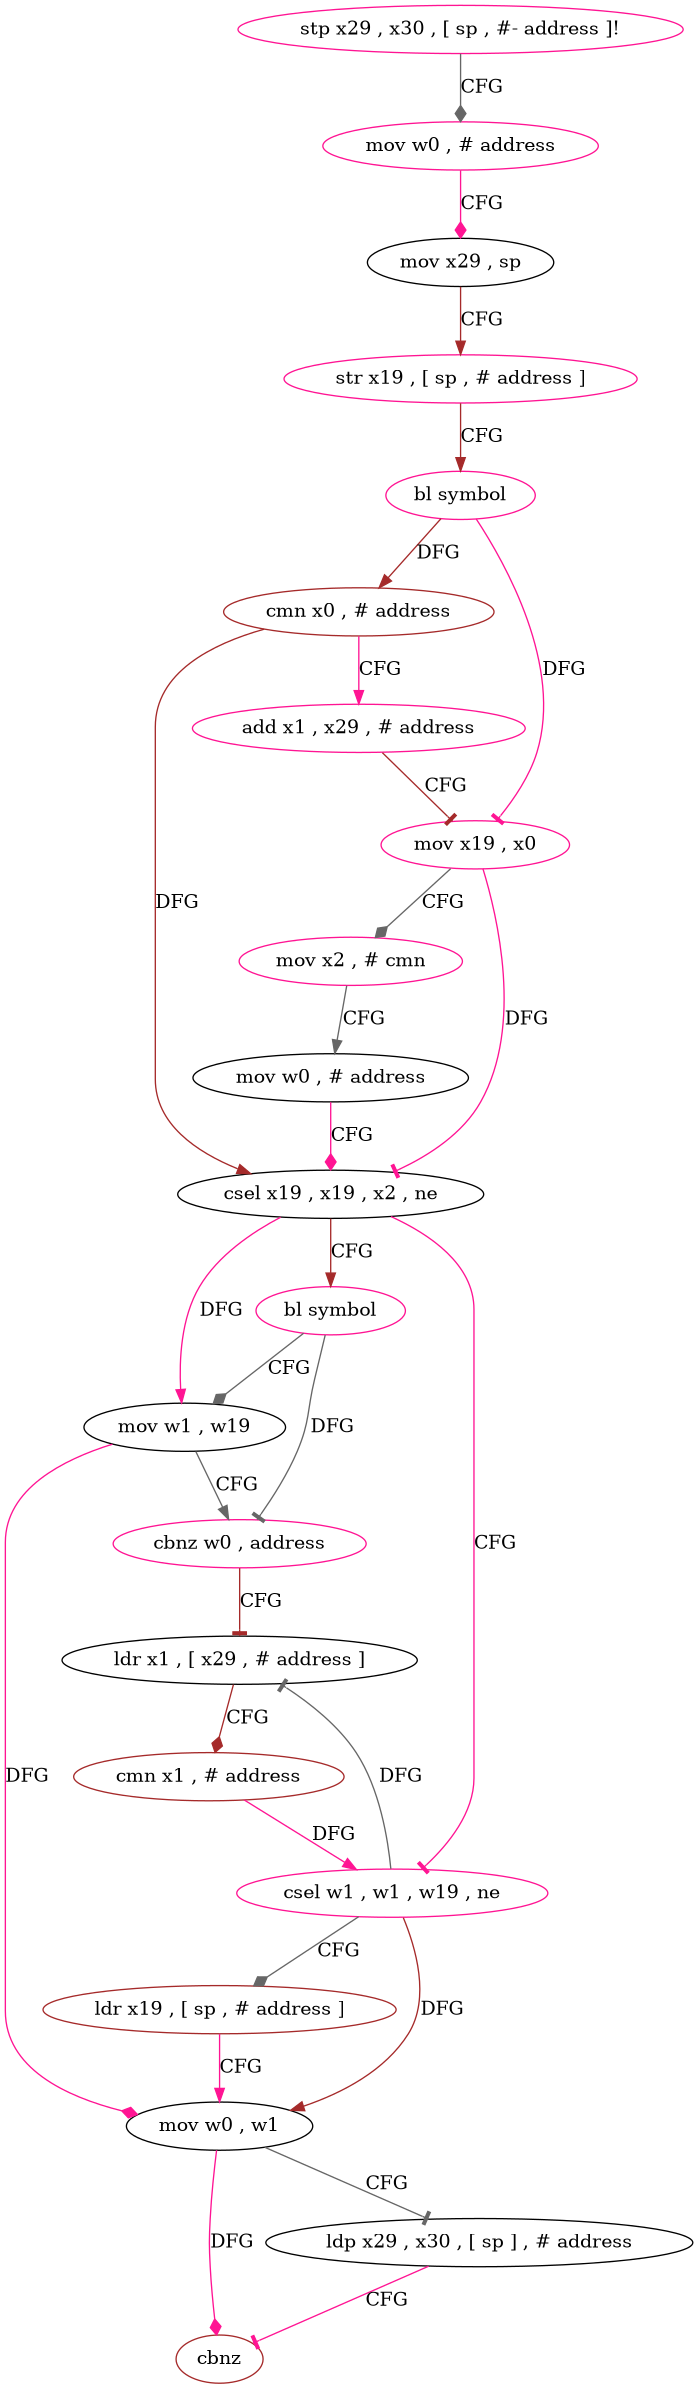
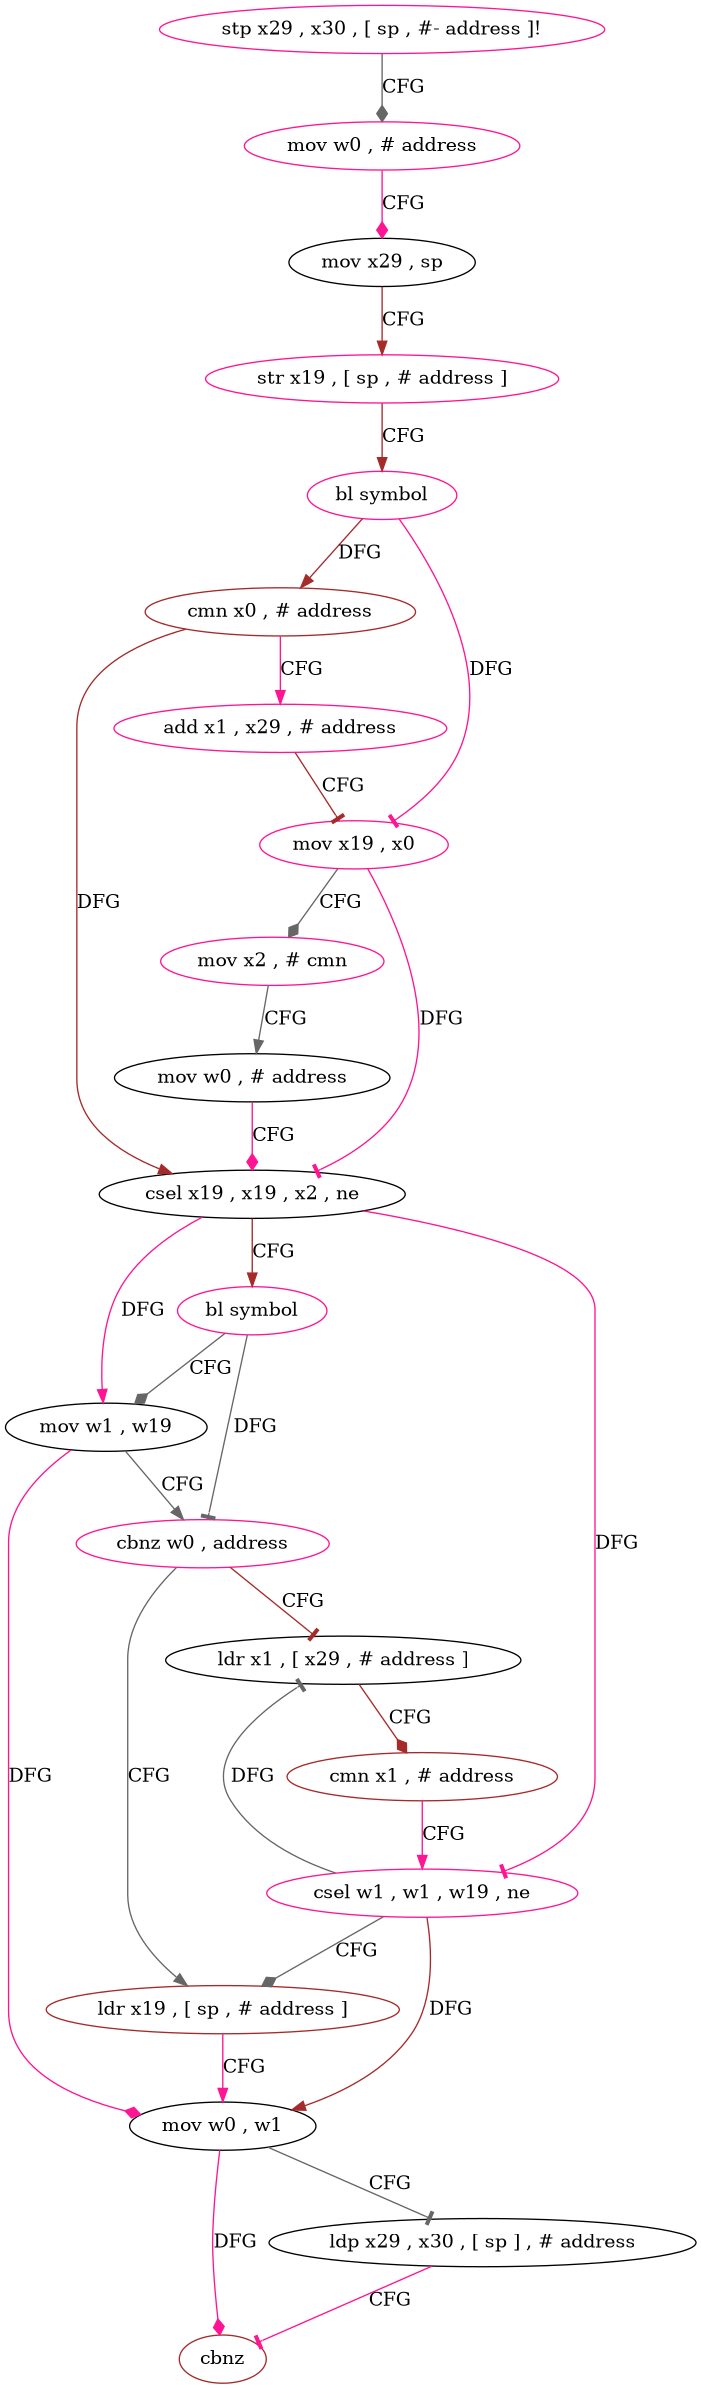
edge "csel x19 , x19 , x2 , ne" -> "csel w1 , w1 , w19 , ne": label "CFG" -> "DFG"
edge "cbnz w0 , address" -> "ldr x19 , [ sp , # address ]": added, label "CFG"
edge "cmn x1 , # address" -> "csel w1 , w1 , w19 , ne": label "DFG" -> "CFG"
